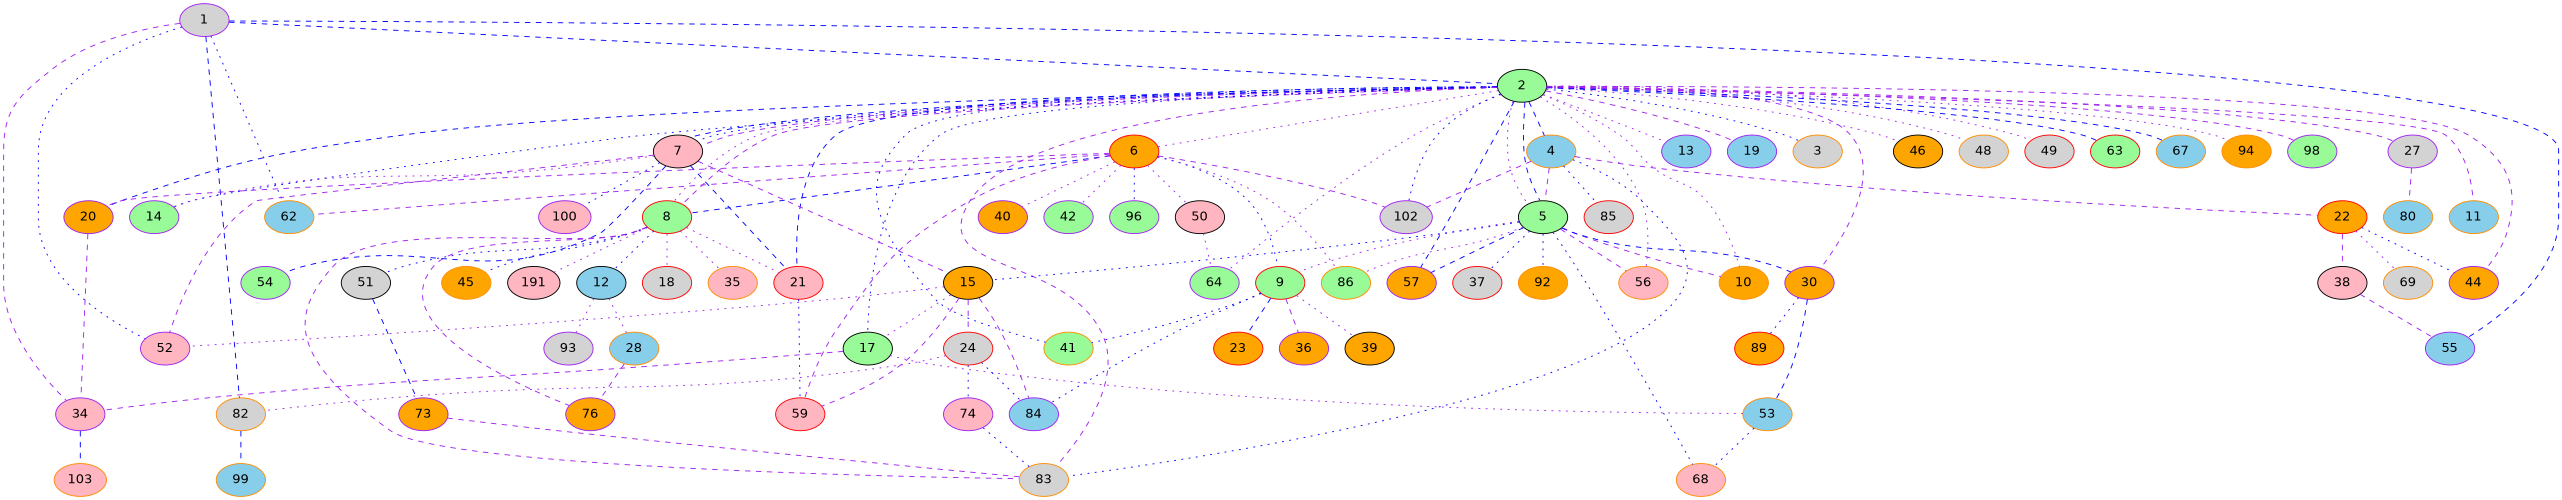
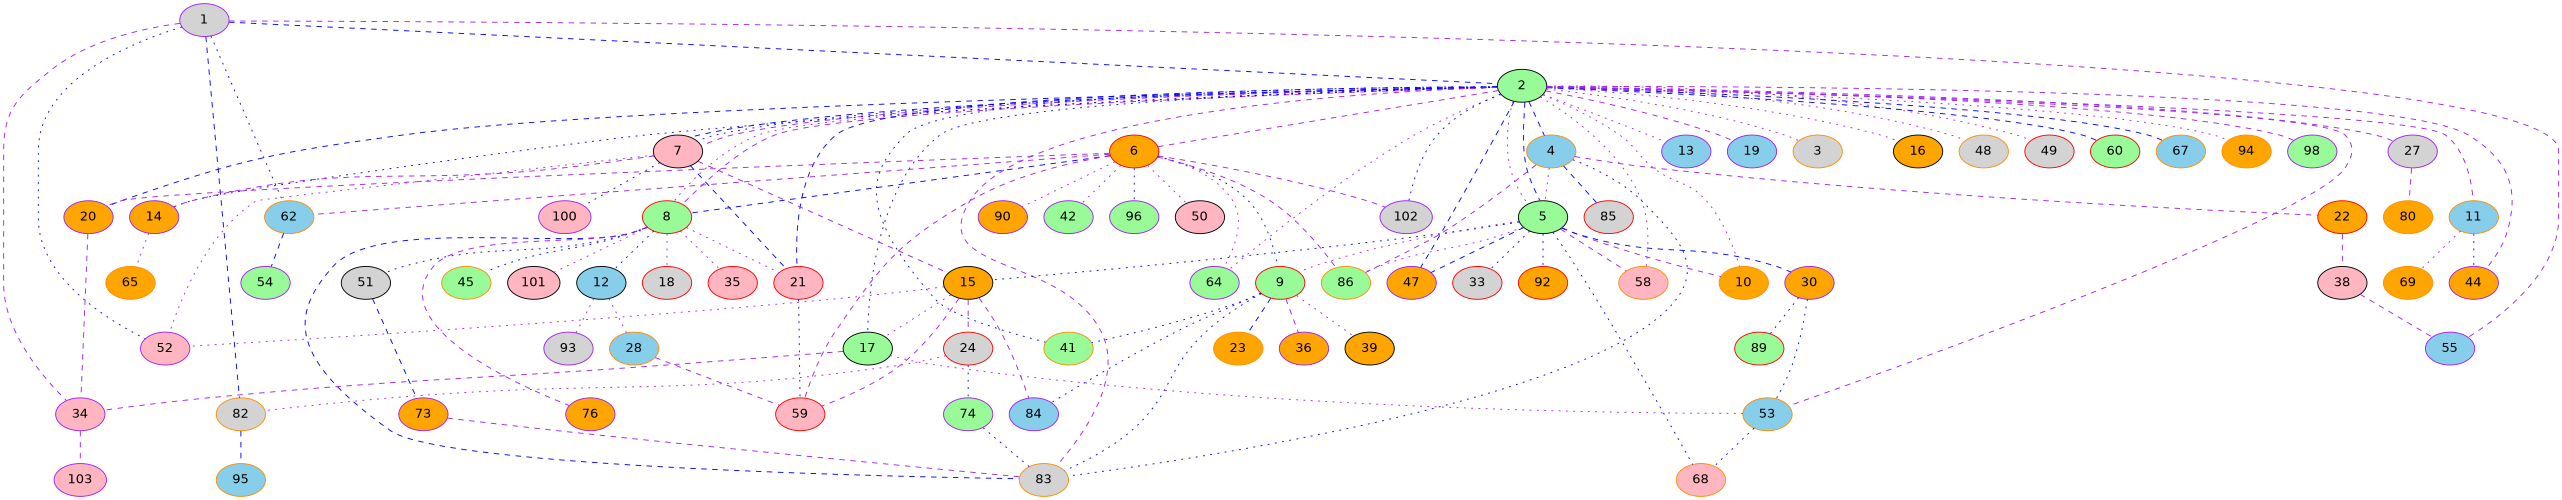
edge "1" -- "55": color blue -> purple
edge "2" -- "3": color blue -> purple
edge "2" -- "30": now "2" -- "53"
edge "2" -- "6": style dotted -> dashed
node "46": label "46" -> "16"
node "63": label "63" -> "60"
edge "7" -- "14": style dotted -> dashed
edge "4" -- "102": now "4" -- "86"
edge "4" -- "5": style dashed -> dotted
edge "4" -- "85": style dotted -> dashed
edge "7" -- "52": style dashed -> dotted
edge "6" -- "86": style dotted -> dashed
node "14": fillcolor palegreen -> orange
node "40": label "40" -> "90"
node "80": fillcolor skyblue -> orange
edge "50" -- "64": now "6" -- "64"
edge "22" -- "69": now "11" -- "69"
edge "22" -- "44": now "11" -- "44"
edge "7" -- "54": now "62" -- "54"
node "65": added
node "45": fillcolor orange -> palegreen
node "191": label "191" -> "101"
node "35": color darkorange -> red
node "57": label "57" -> "47"
node "37": label "37" -> "33"
node "92": color darkorange -> red
node "56": label "56" -> "58"
node "69": fillcolor lightgrey -> orange
node "23": color red -> darkorange
node "89": fillcolor orange -> palegreen
edge "30" -- "53": style dashed -> dotted
edge "9" -- "83": added
edge "28" -- "76": now "28" -- "59"
edge "24" -- "84": removed
node "74": fillcolor lightpink -> palegreen
edge "8" -- "83": color purple -> blue
edge "34" -- "103": color blue -> purple
node "103": color darkorange -> purple
node "99": label "99" -> "95"
